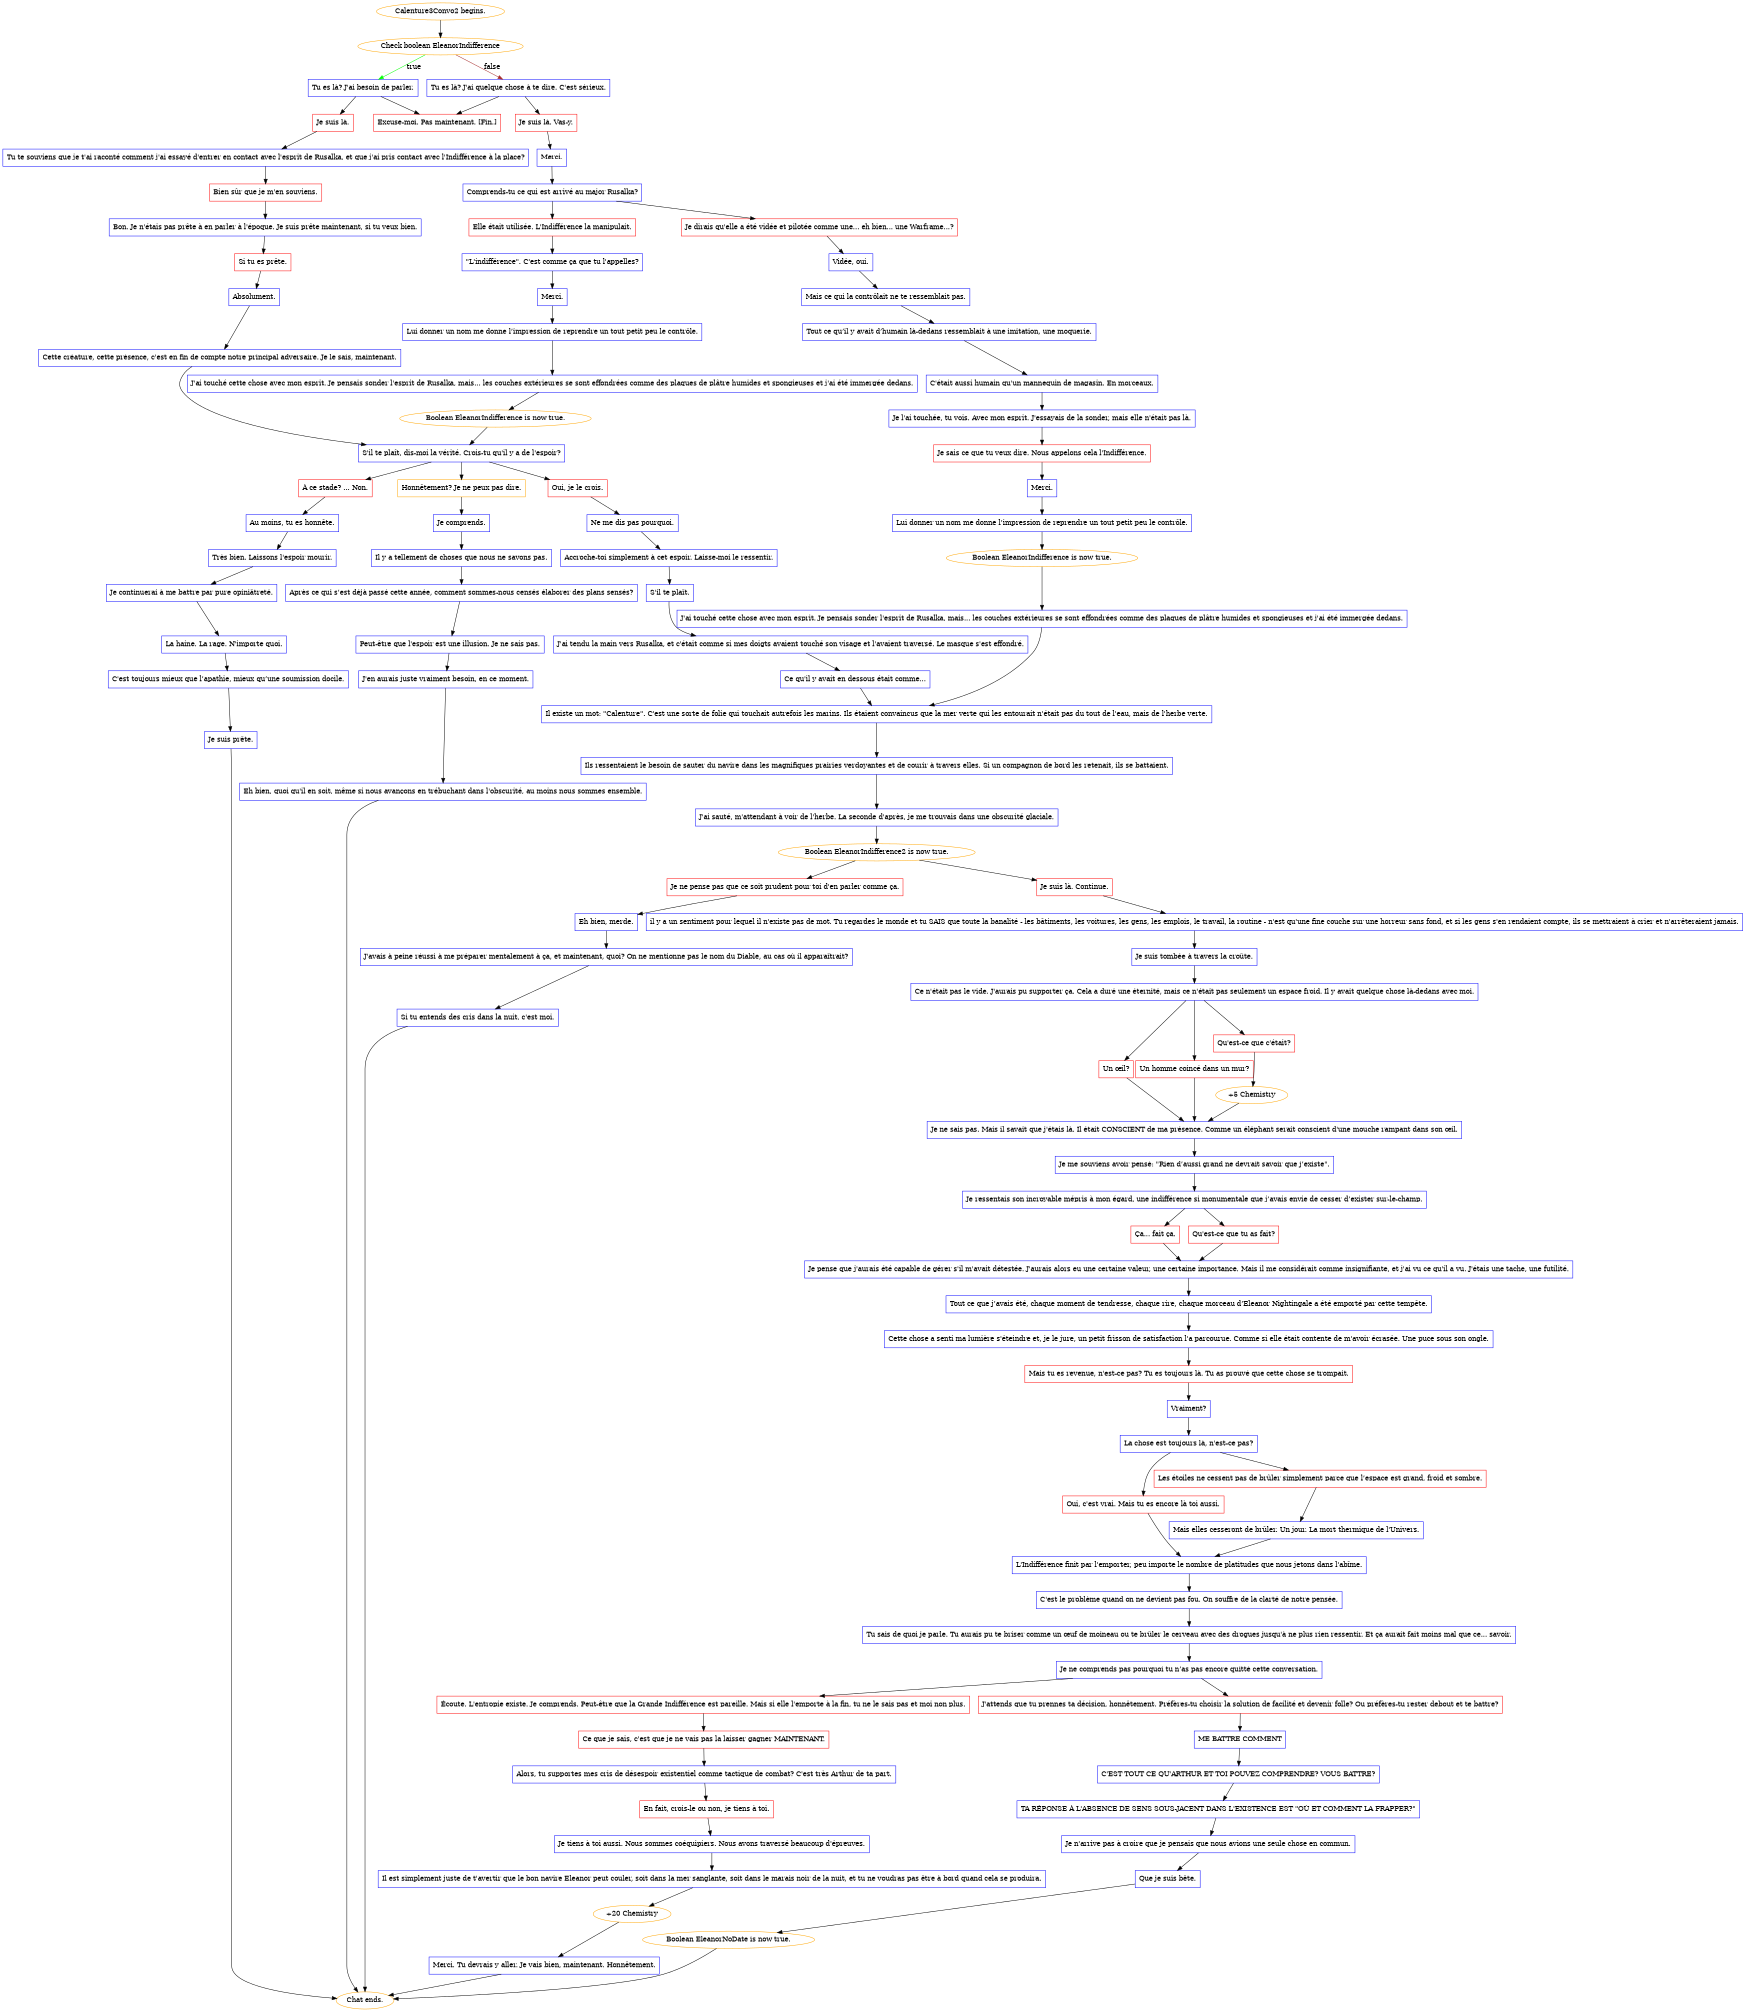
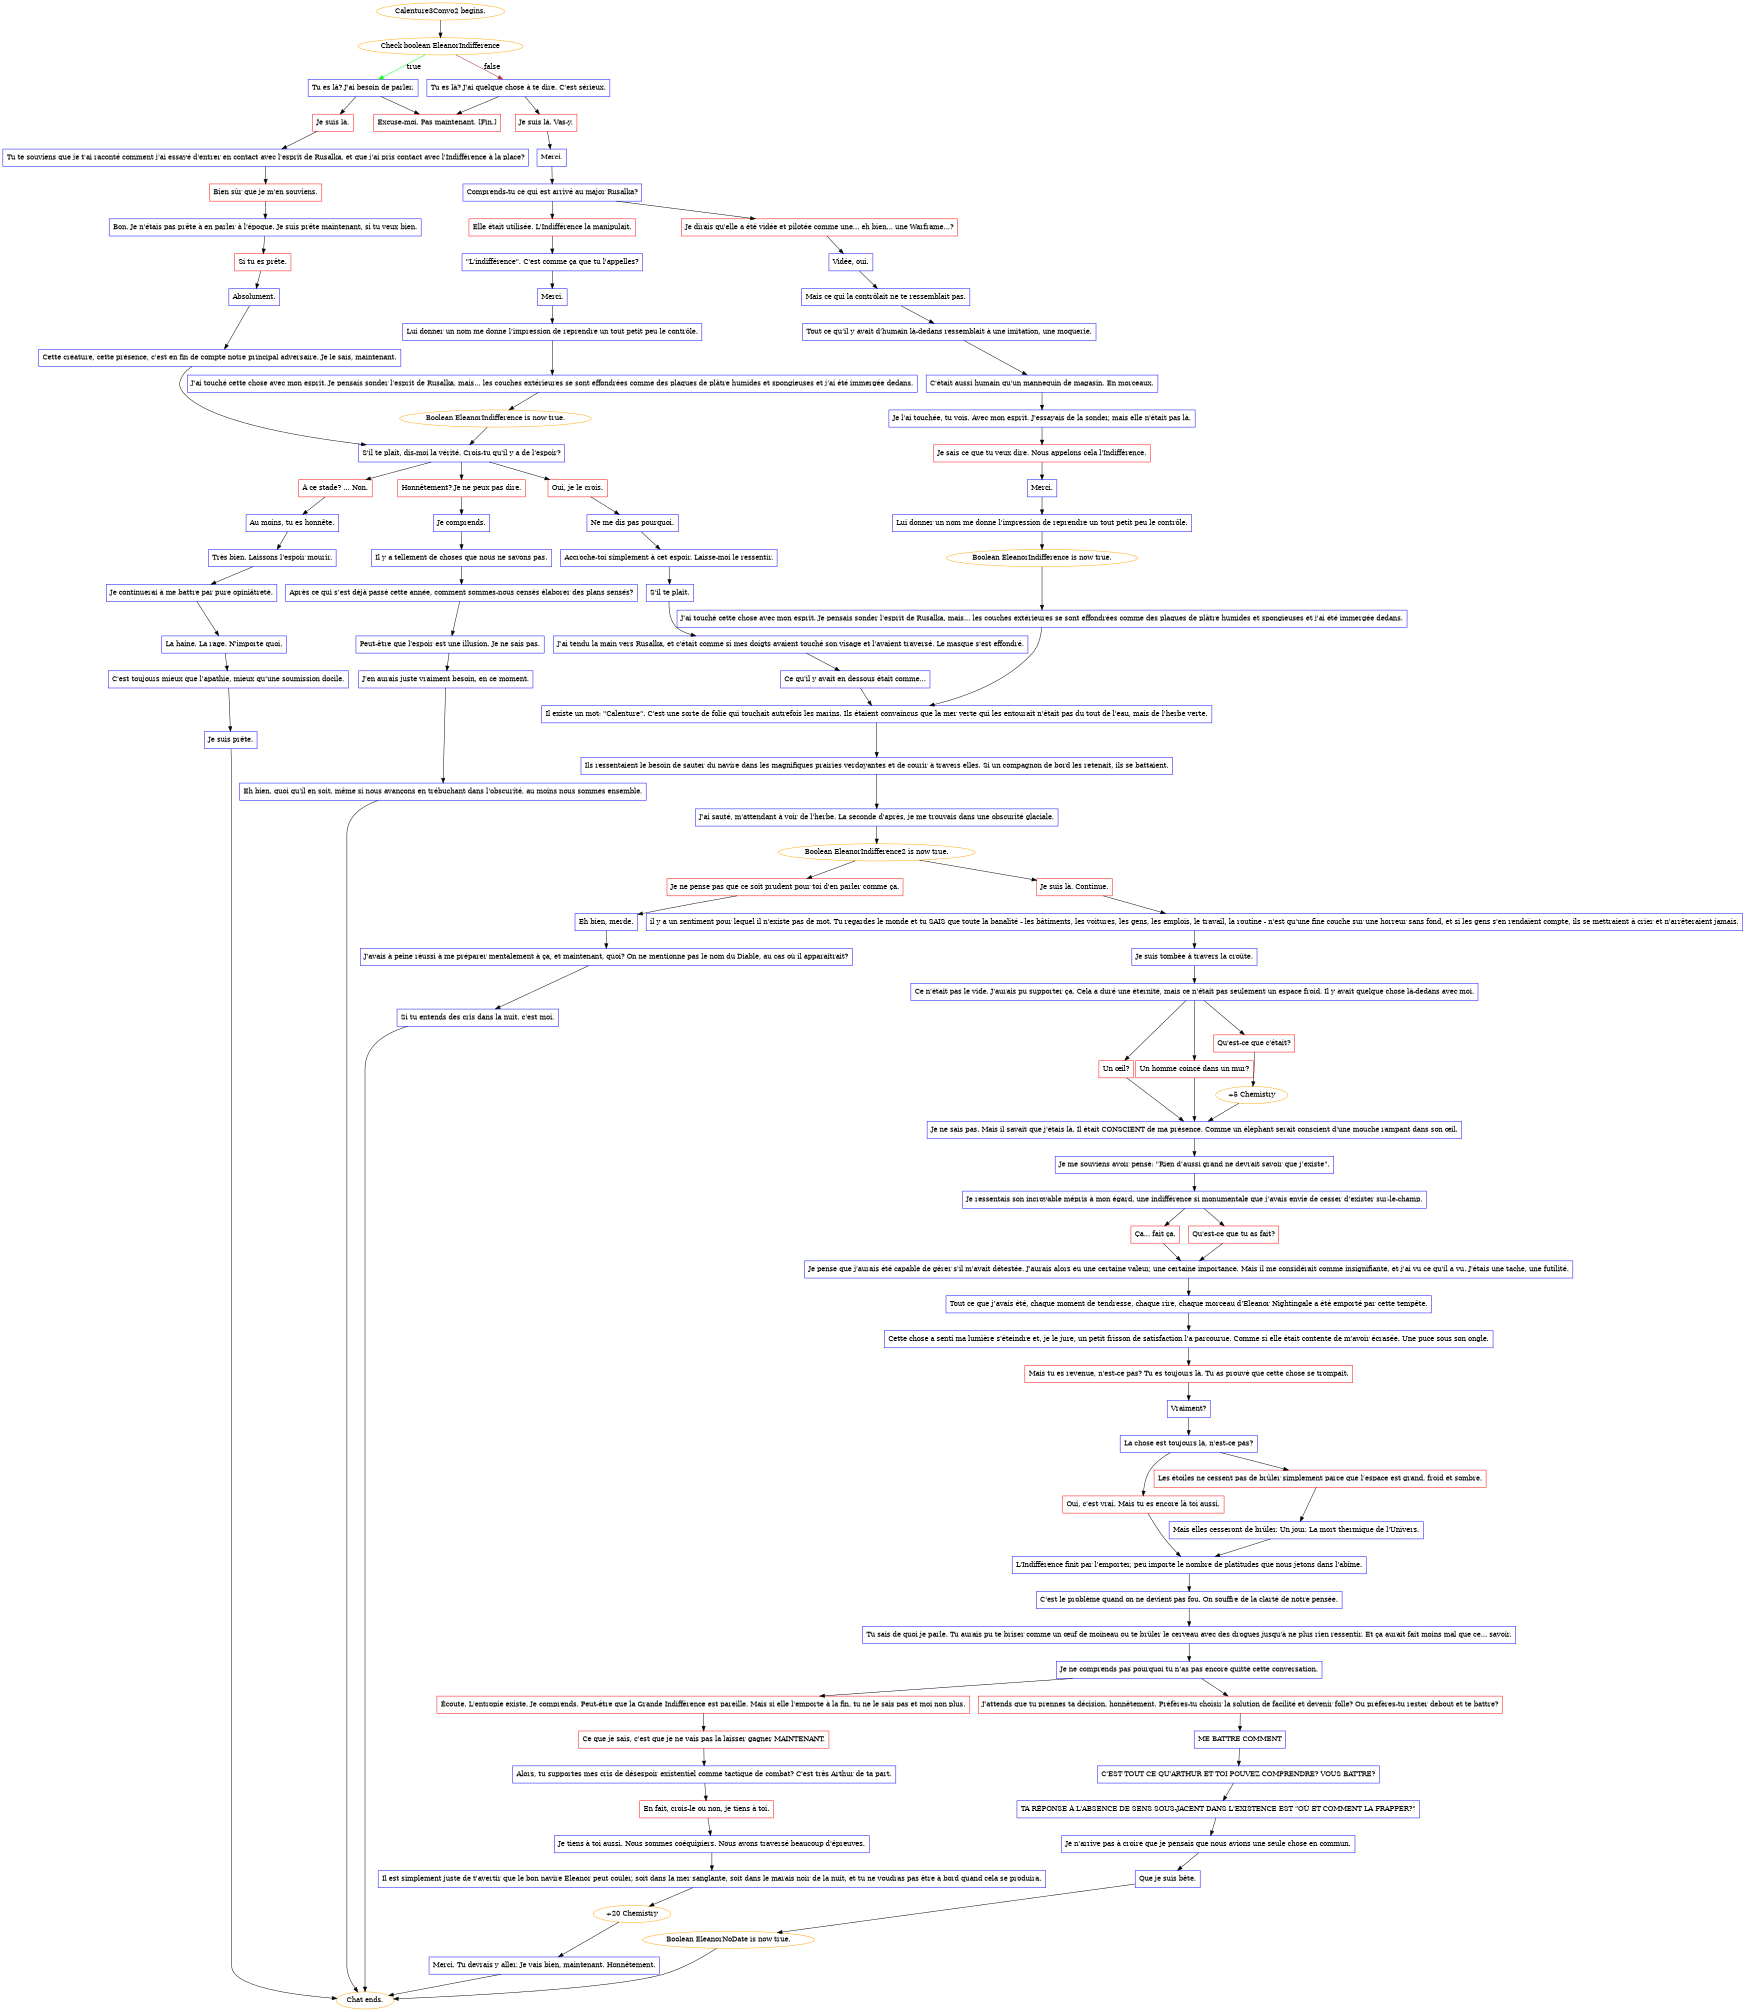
node "Honnêtement? Je ne peux pas dire.": color orange -> red
